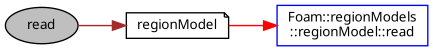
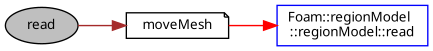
node "regionModel": label "regionModel" -> "moveMesh"
node "Foam::regionModels ::regionModel::read": label "Foam::regionModels ::regionModel::read" -> "Foam::regionModel ::regionModel::read"
